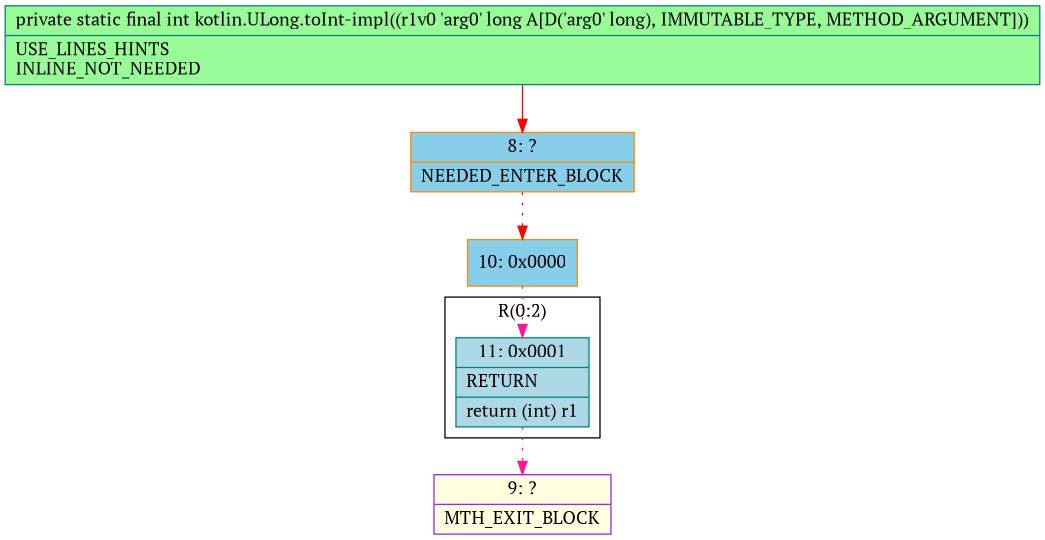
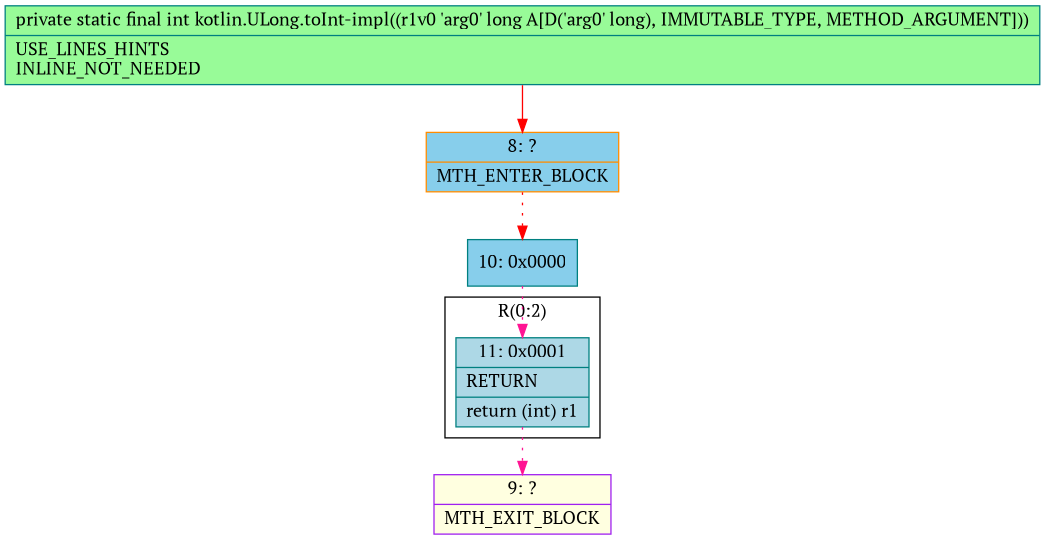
node "8: ?": text "NEEDED_ENTER_BLOCK" -> "MTH_ENTER_BLOCK"
node "10: 0x0000": color darkorange -> teal
